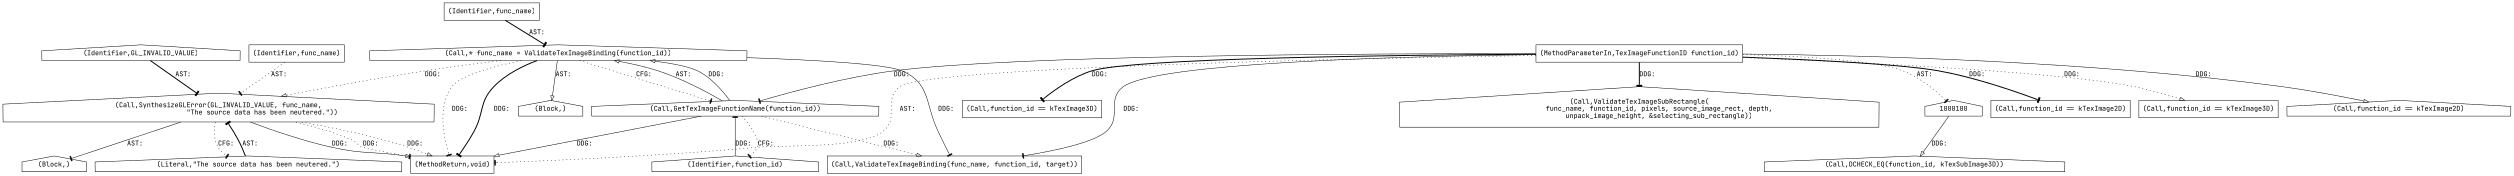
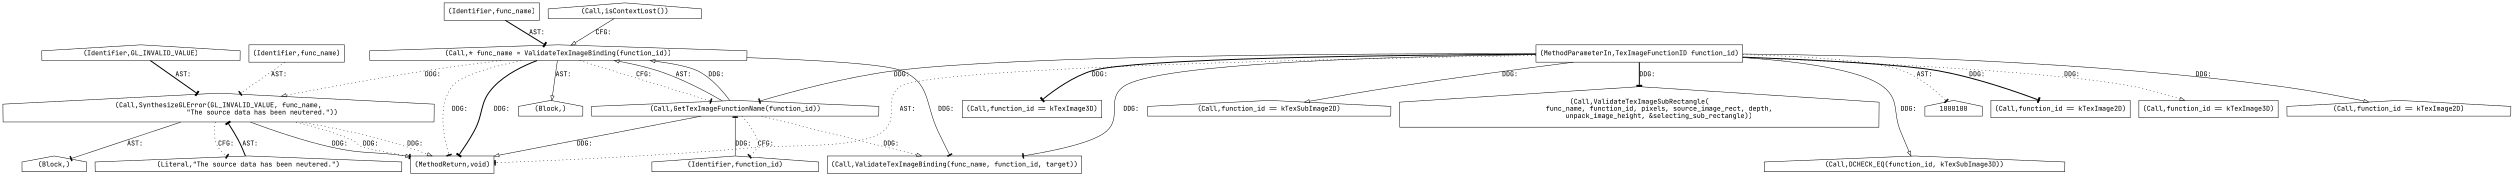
node "(Call,isContextLost())": added
node "(Call,function_id == kTexSubImage2D)": added
edge "1000100" -> "(Call,DCHECK_EQ(function_id, kTexSubImage3D))": now "(MethodParameterIn,TexImageFunctionID function_id)" -> "(Call,DCHECK_EQ(function_id, kTexSubImage3D))"
